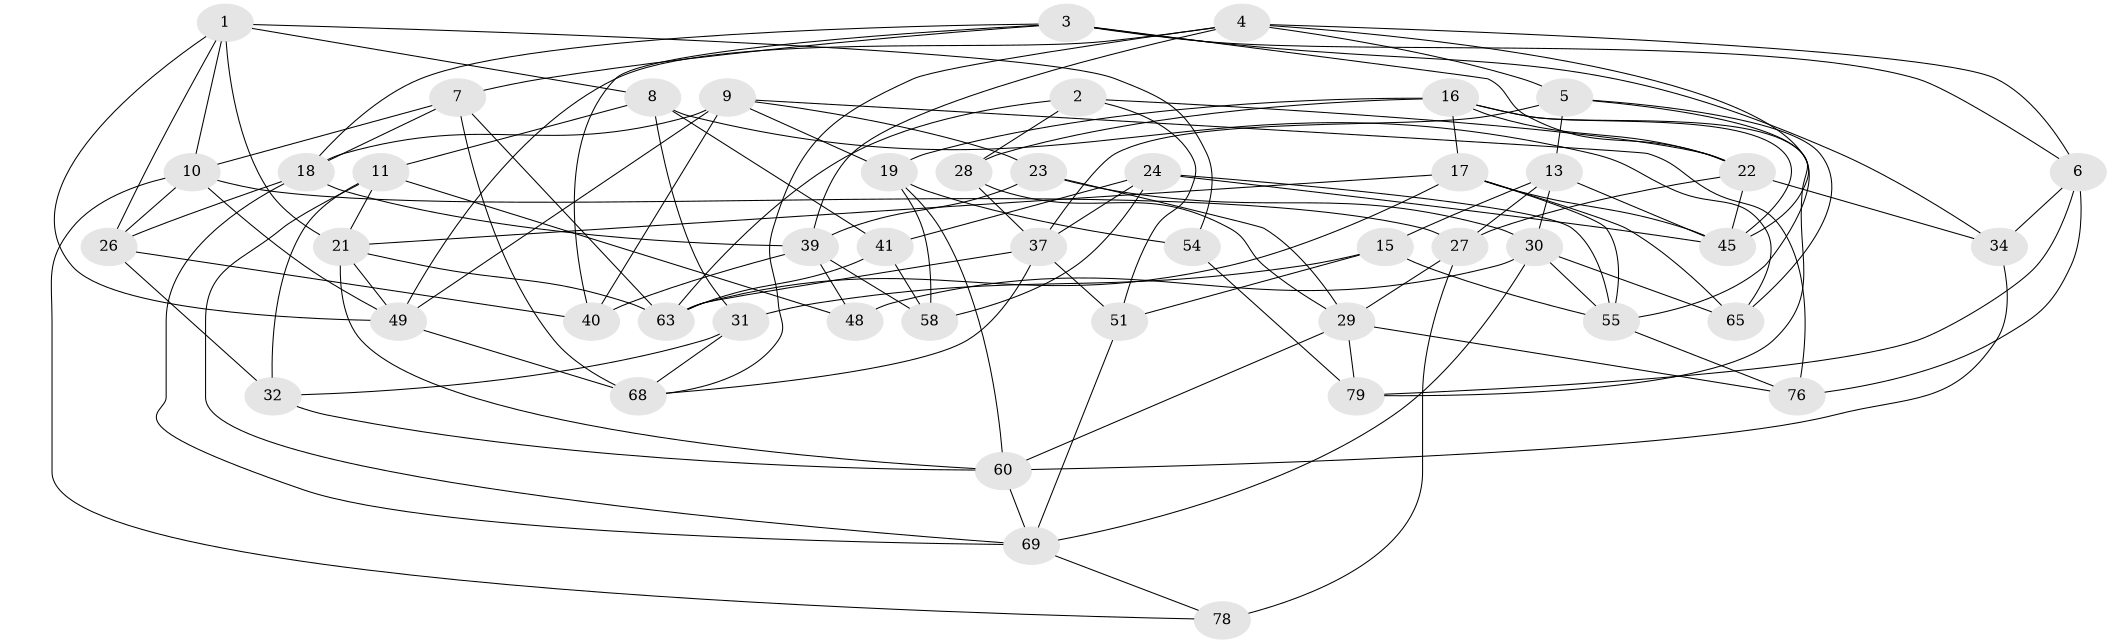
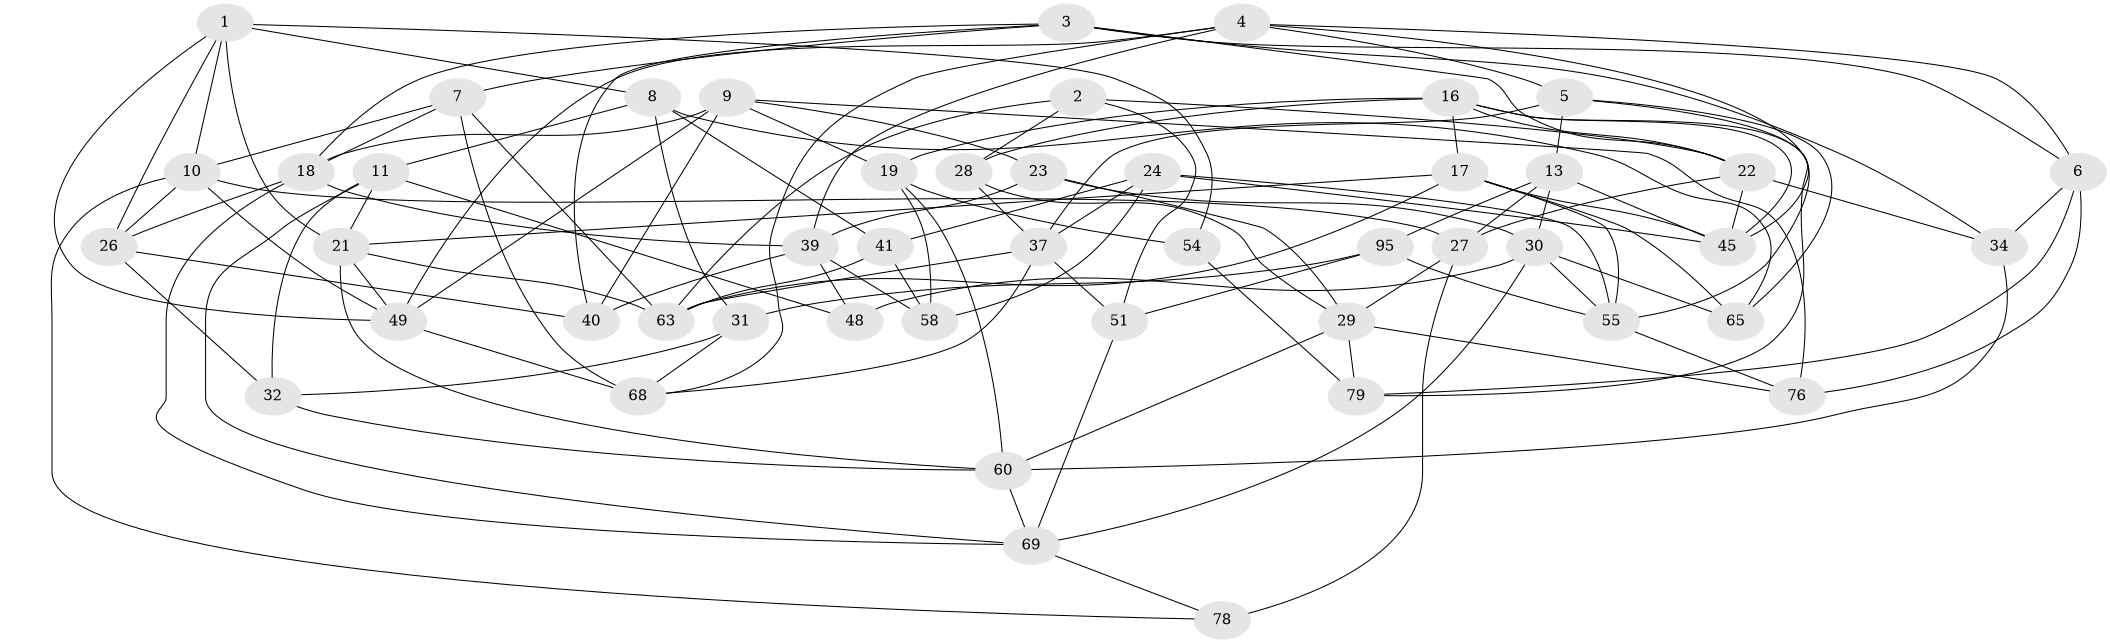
node "15": label "15" -> "95"
